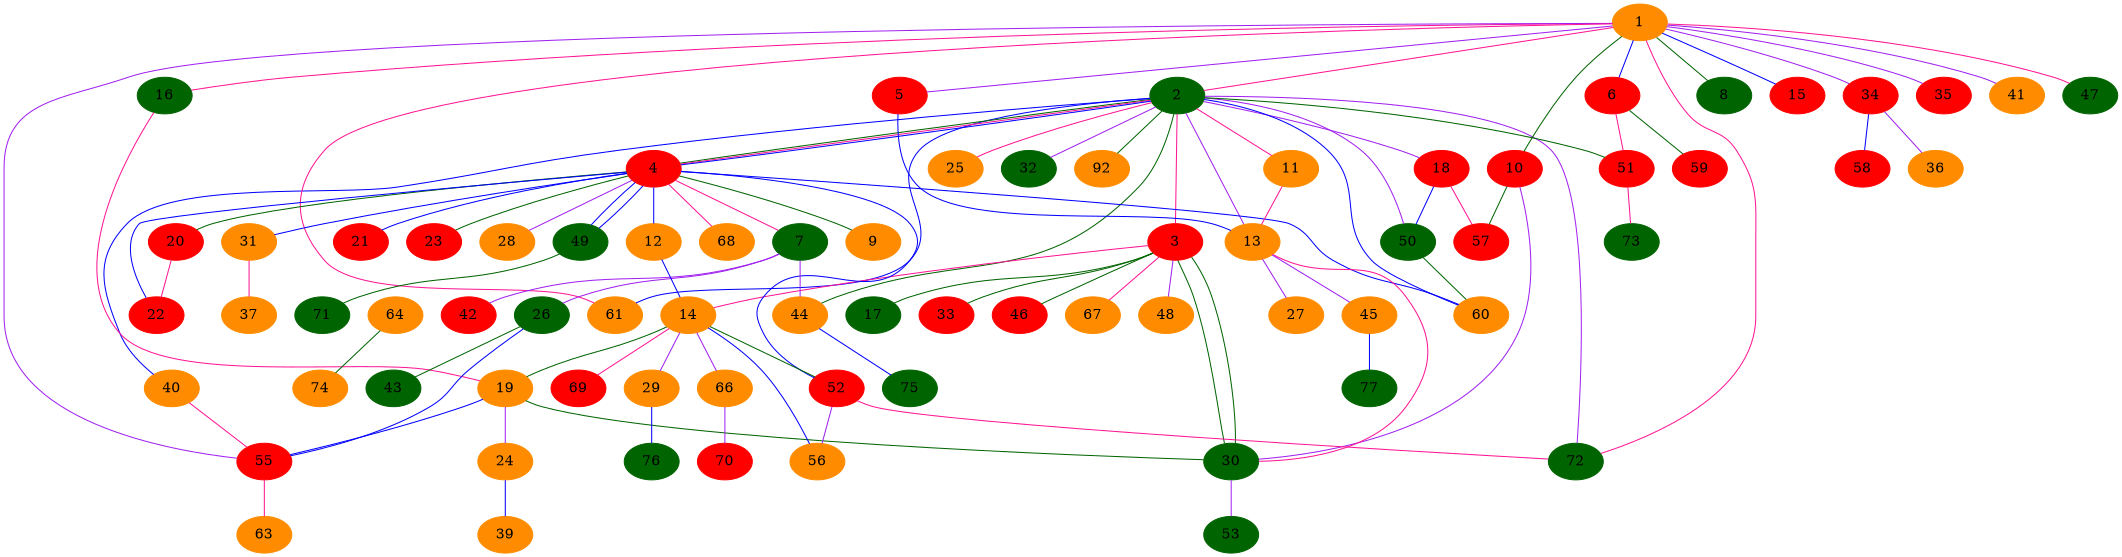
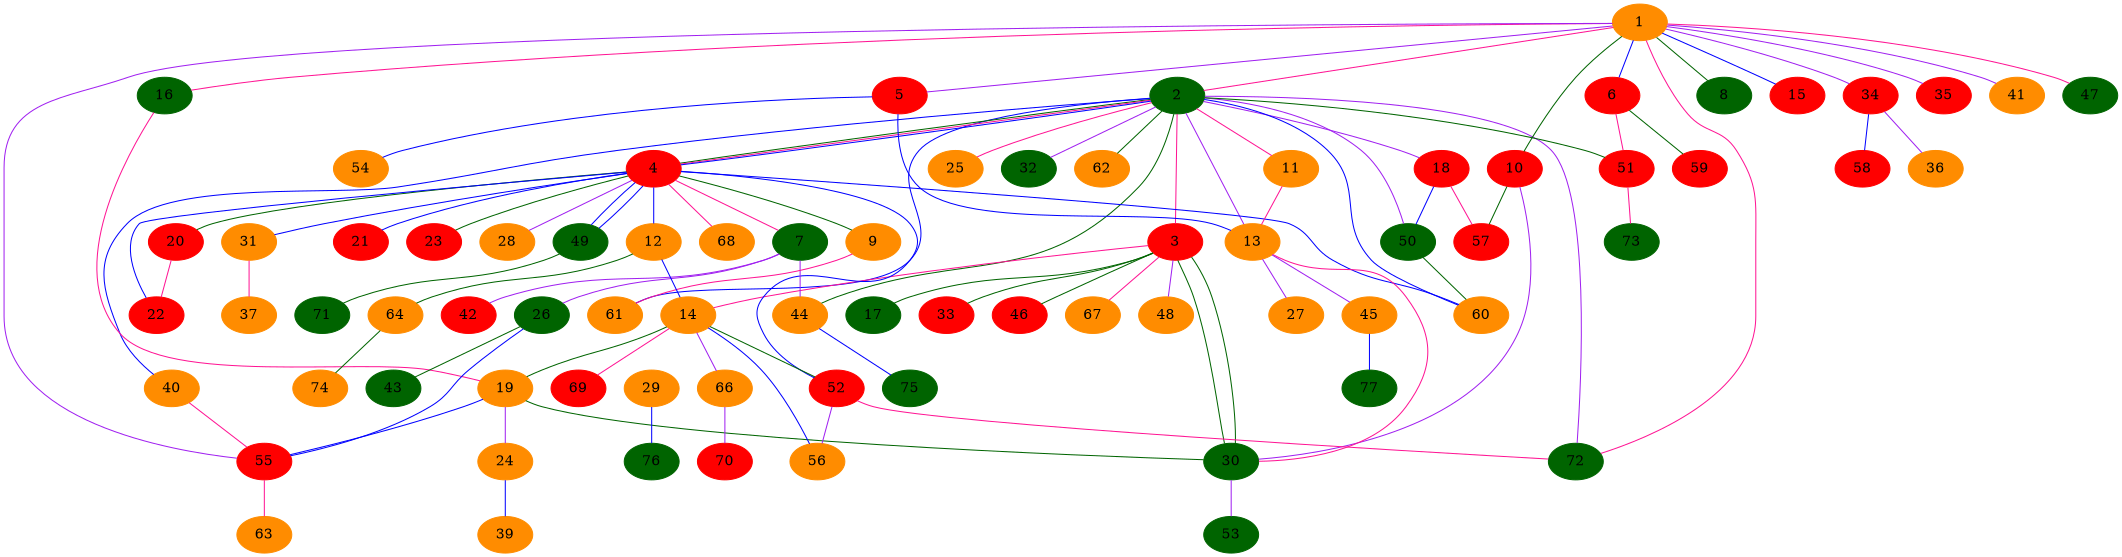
edge "1" -- "61": now "9" -- "61"
node "54": added
node "92": label "92" -> "62"
edge "12" -- "64": added
edge "14" -- "29": removed
